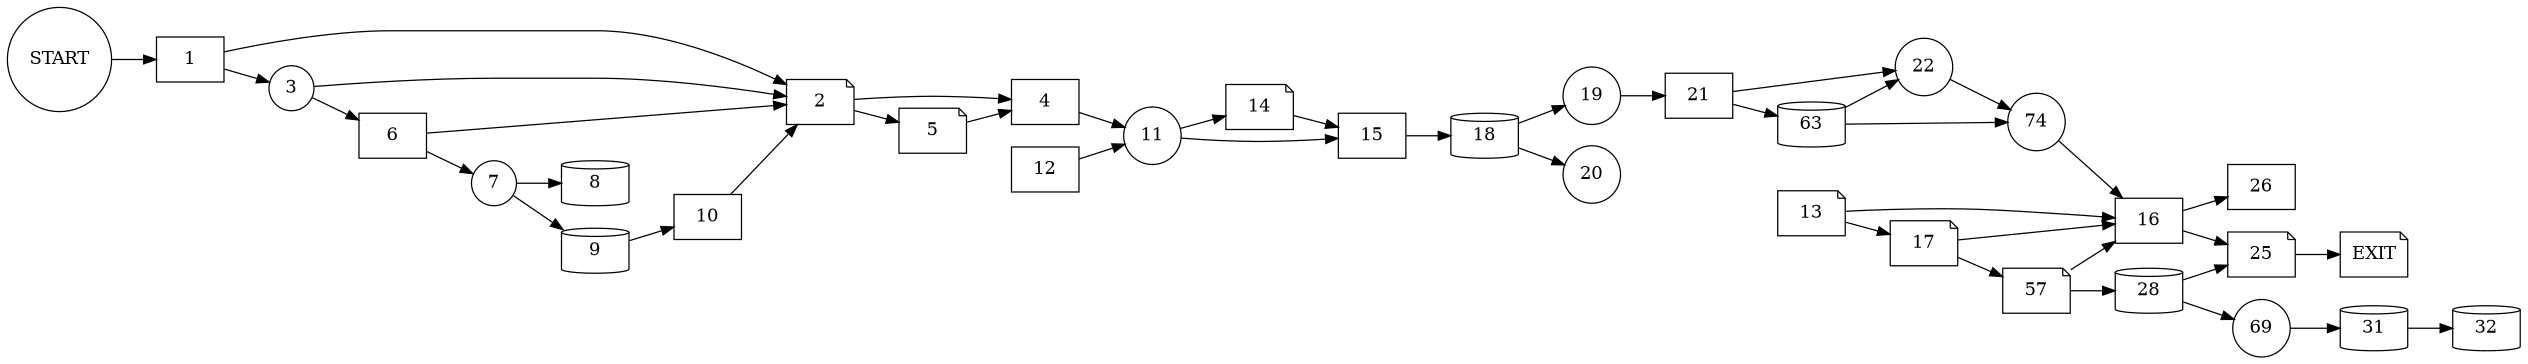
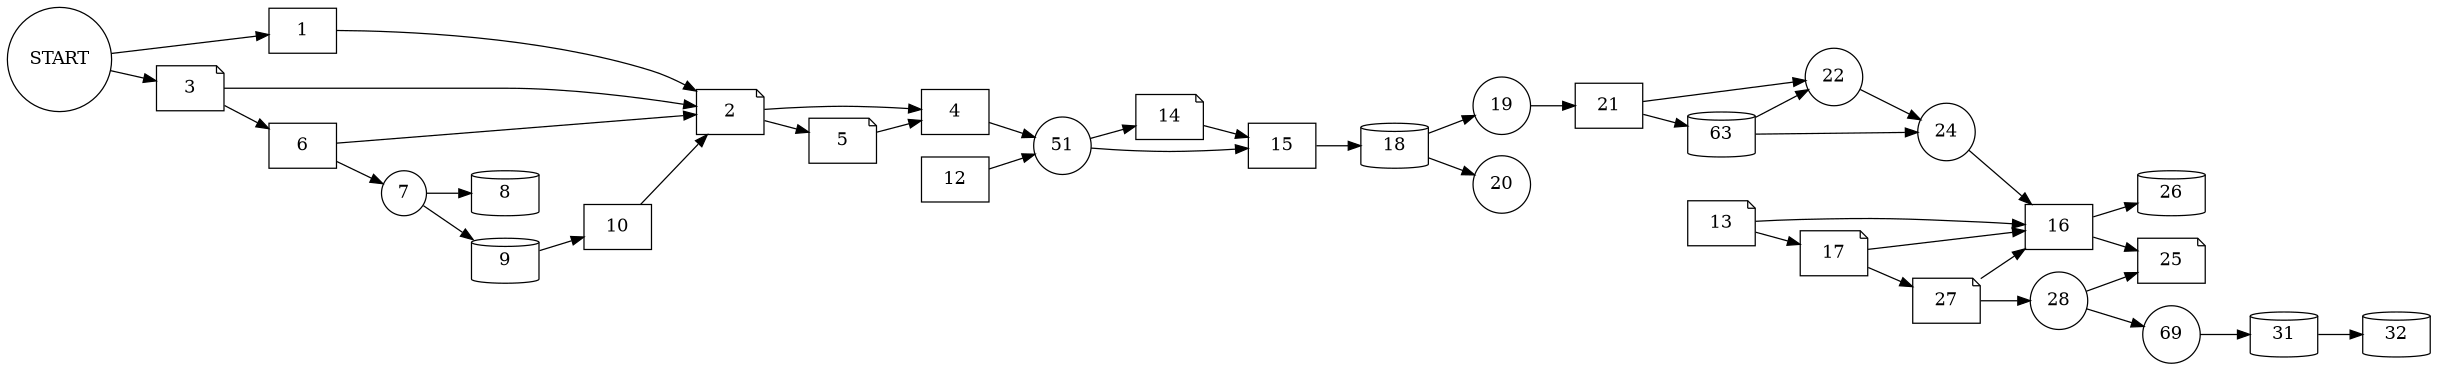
edge "1" -> "3": now "START" -> "3"
node "3": shape circle -> note
node "74": label "74" -> "24"
node "11": label "11" -> "51"
node "26": shape box -> cylinder
node "EXIT": removed
node "57": label "57" -> "27"
node "28": shape cylinder -> circle
